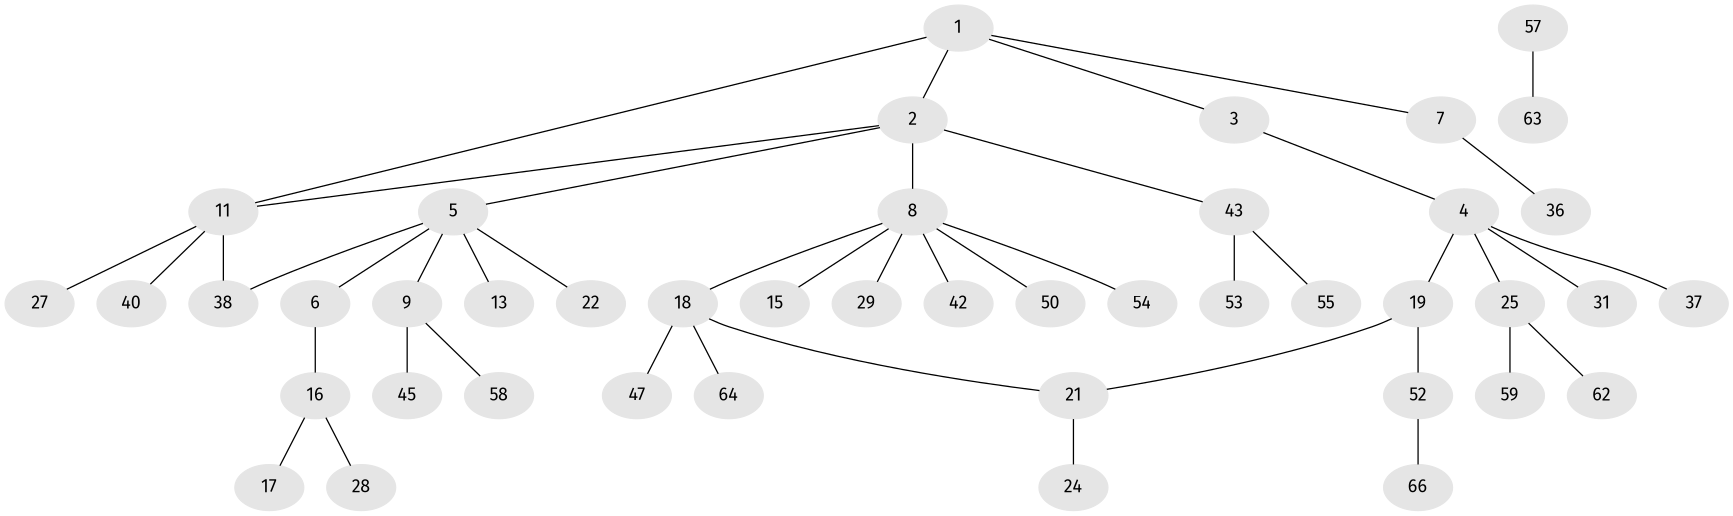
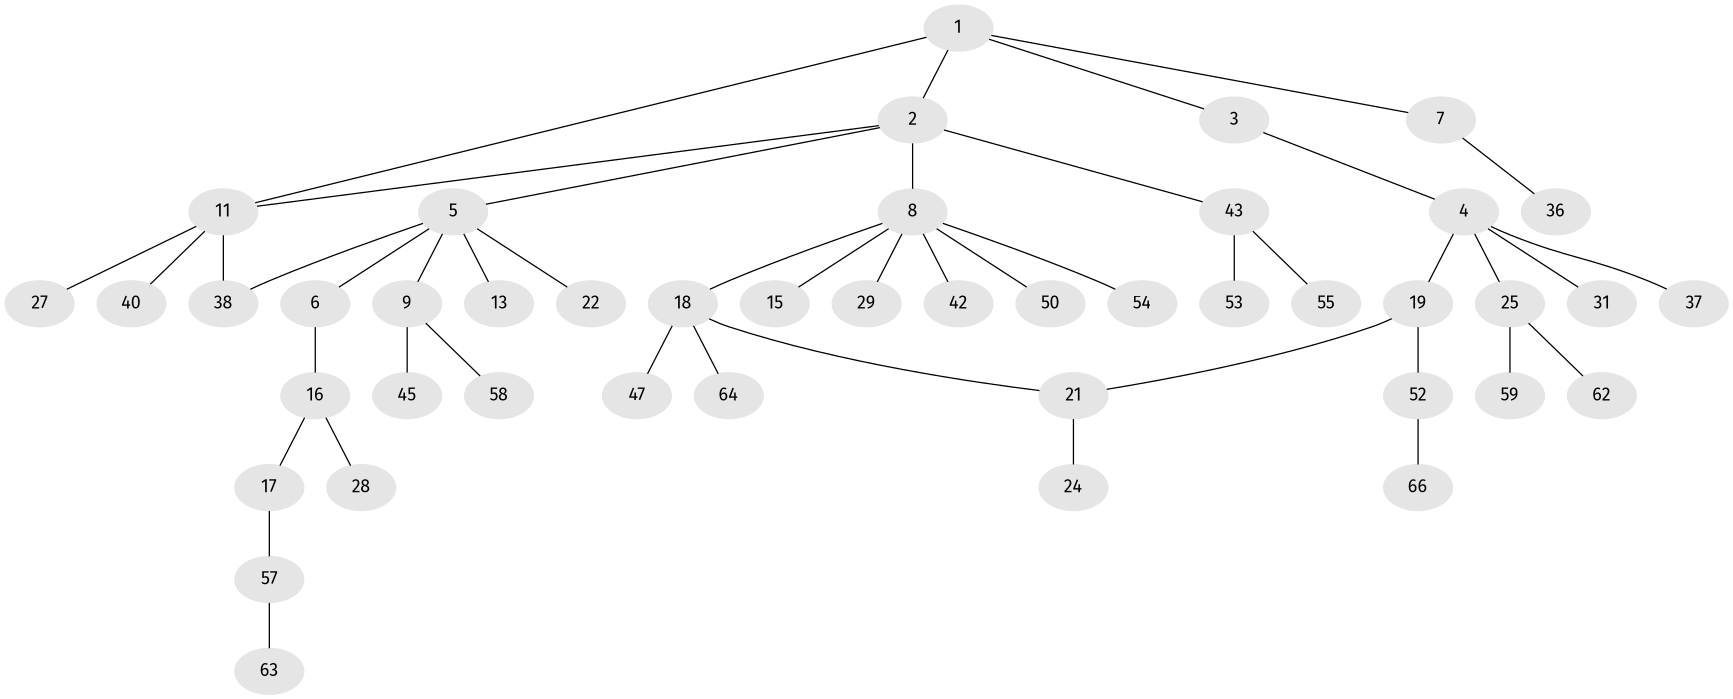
edge "17" -- "57": added
